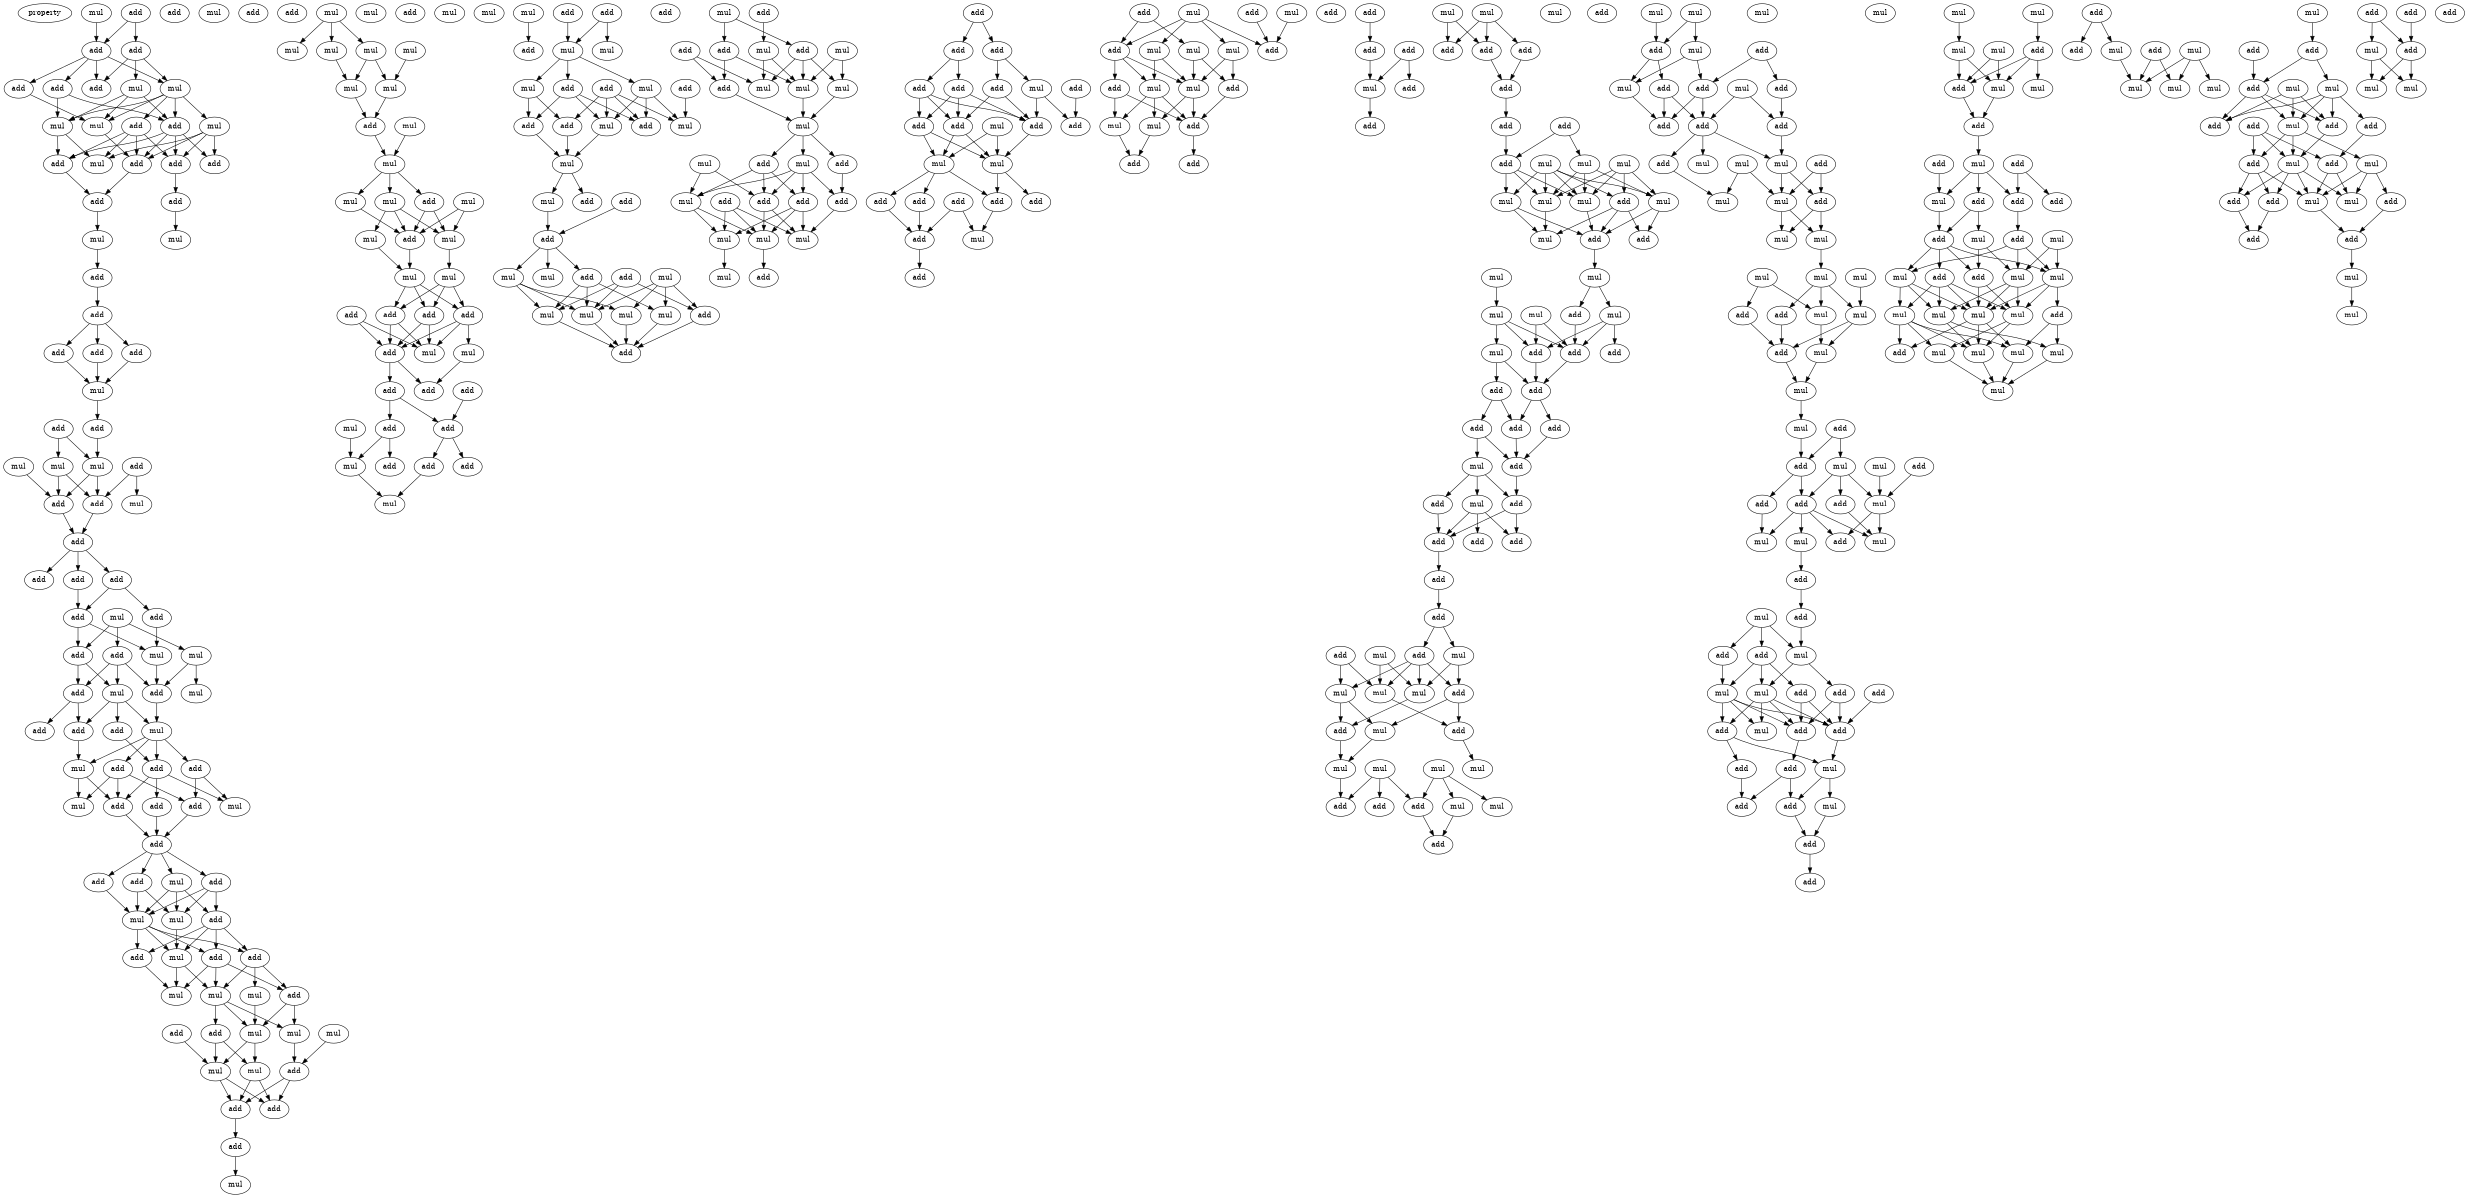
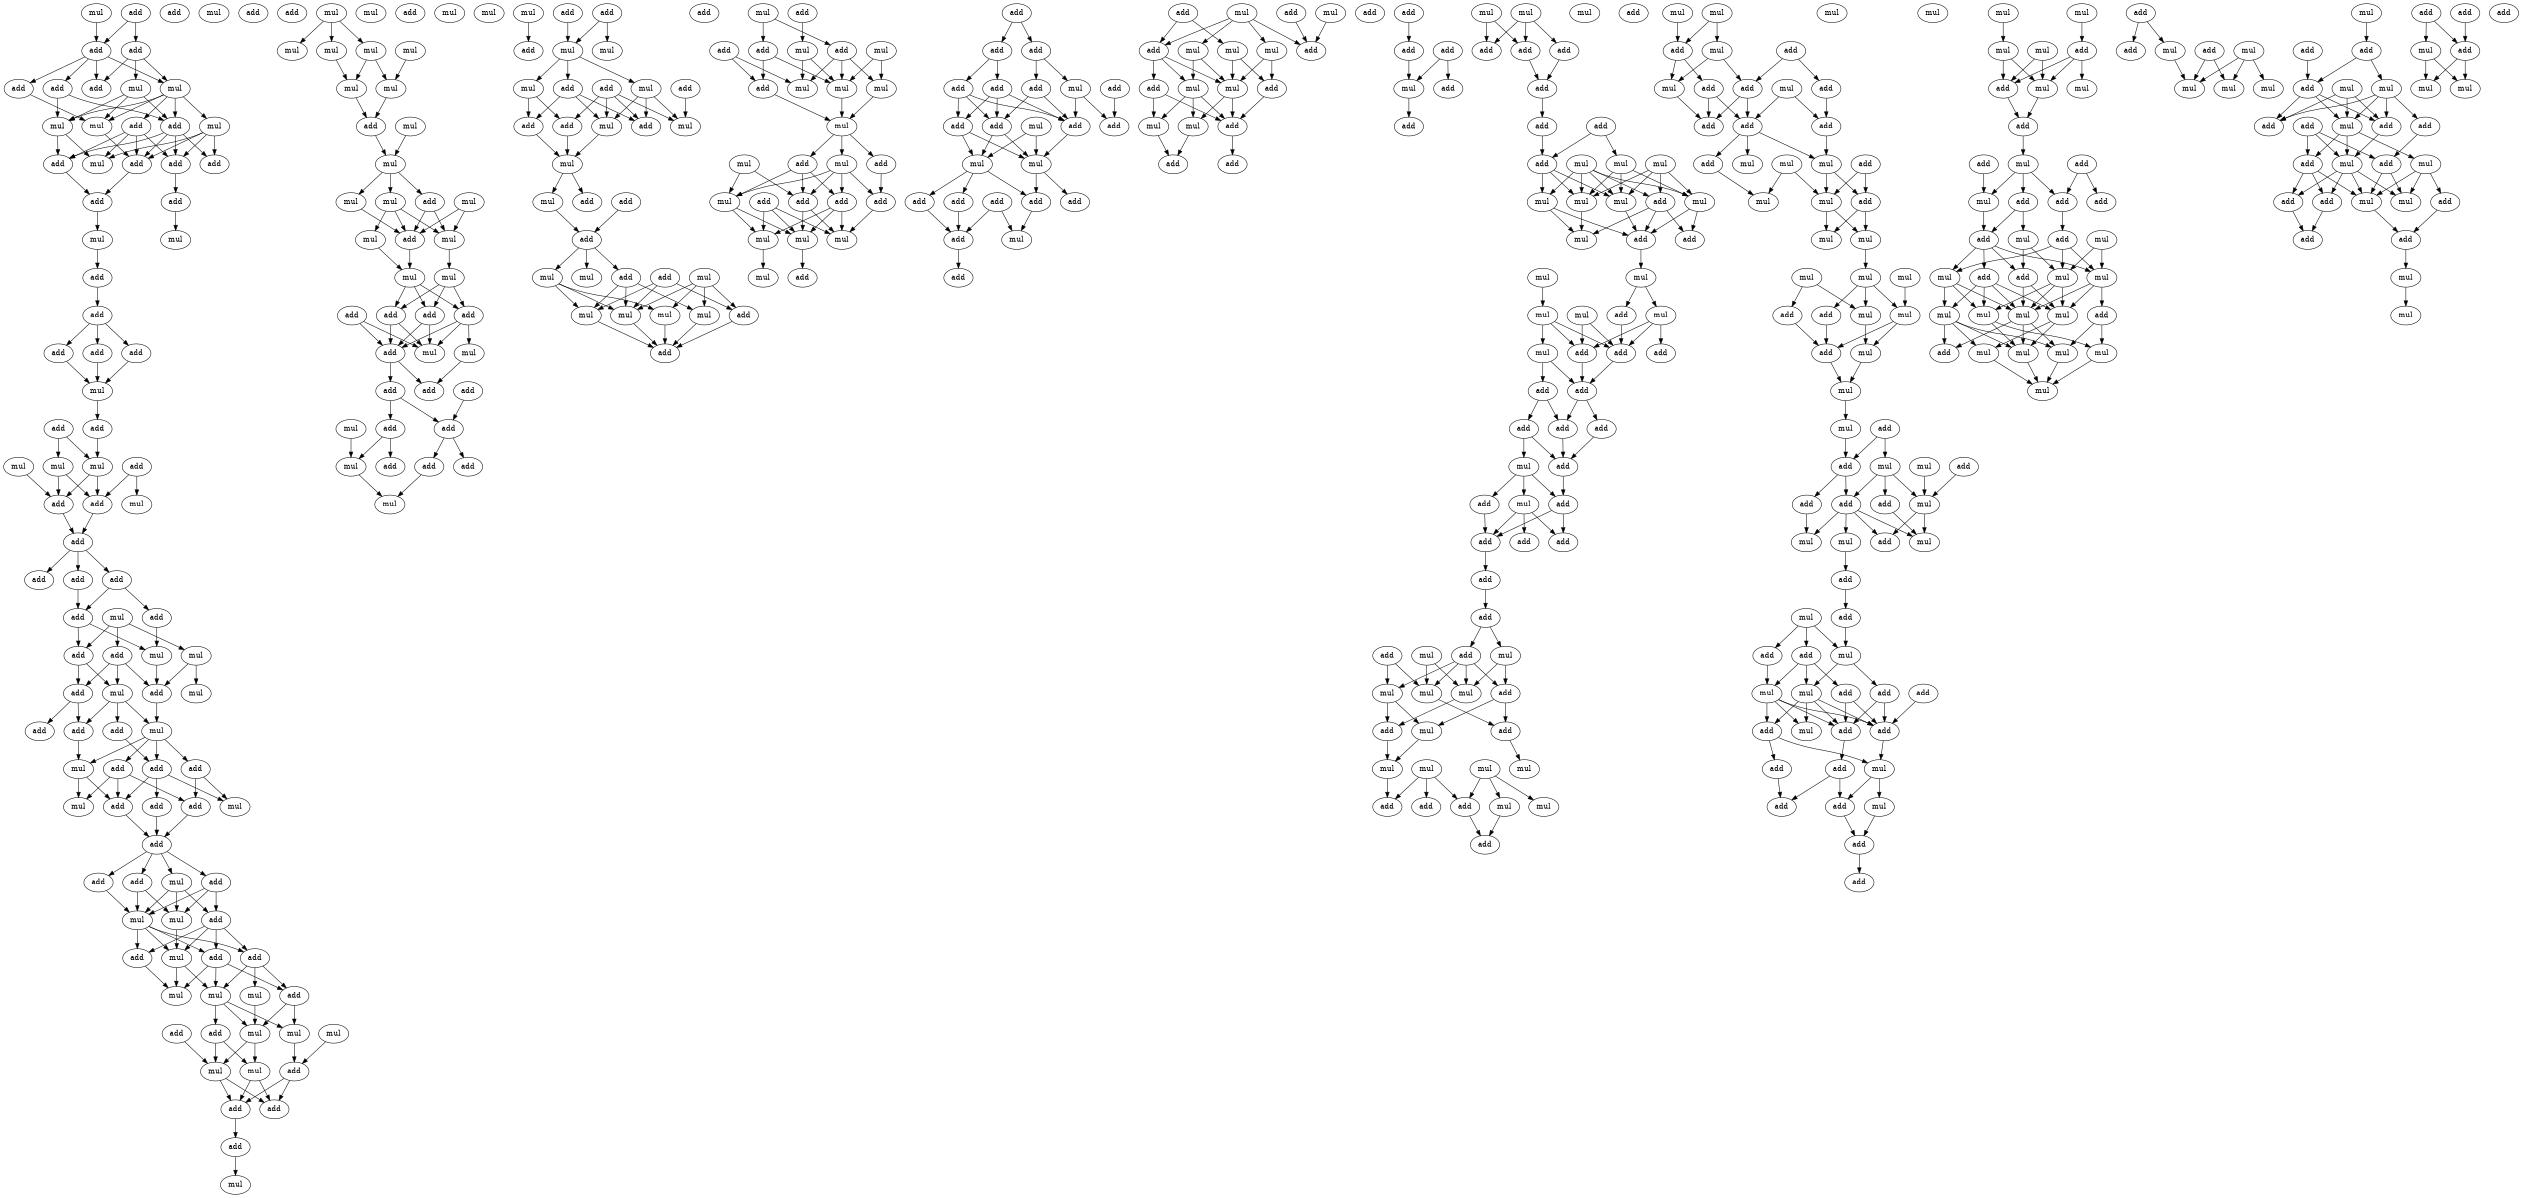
node "property": removed
